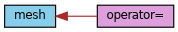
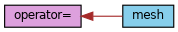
edge "operator=" -> "mesh": reversed
